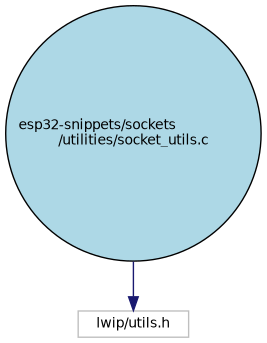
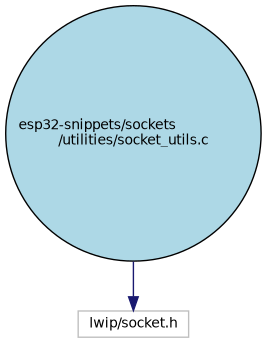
node "lwip/utils.h": label "lwip/utils.h" -> "lwip/socket.h"
